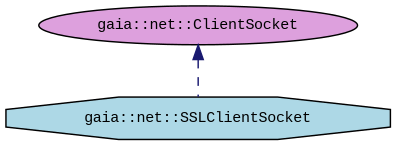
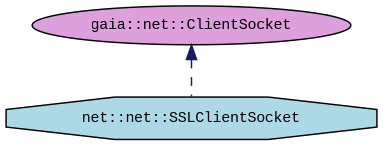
node "gaia::net::SSLClientSocket": label "gaia::net::SSLClientSocket" -> "net::net::SSLClientSocket"
